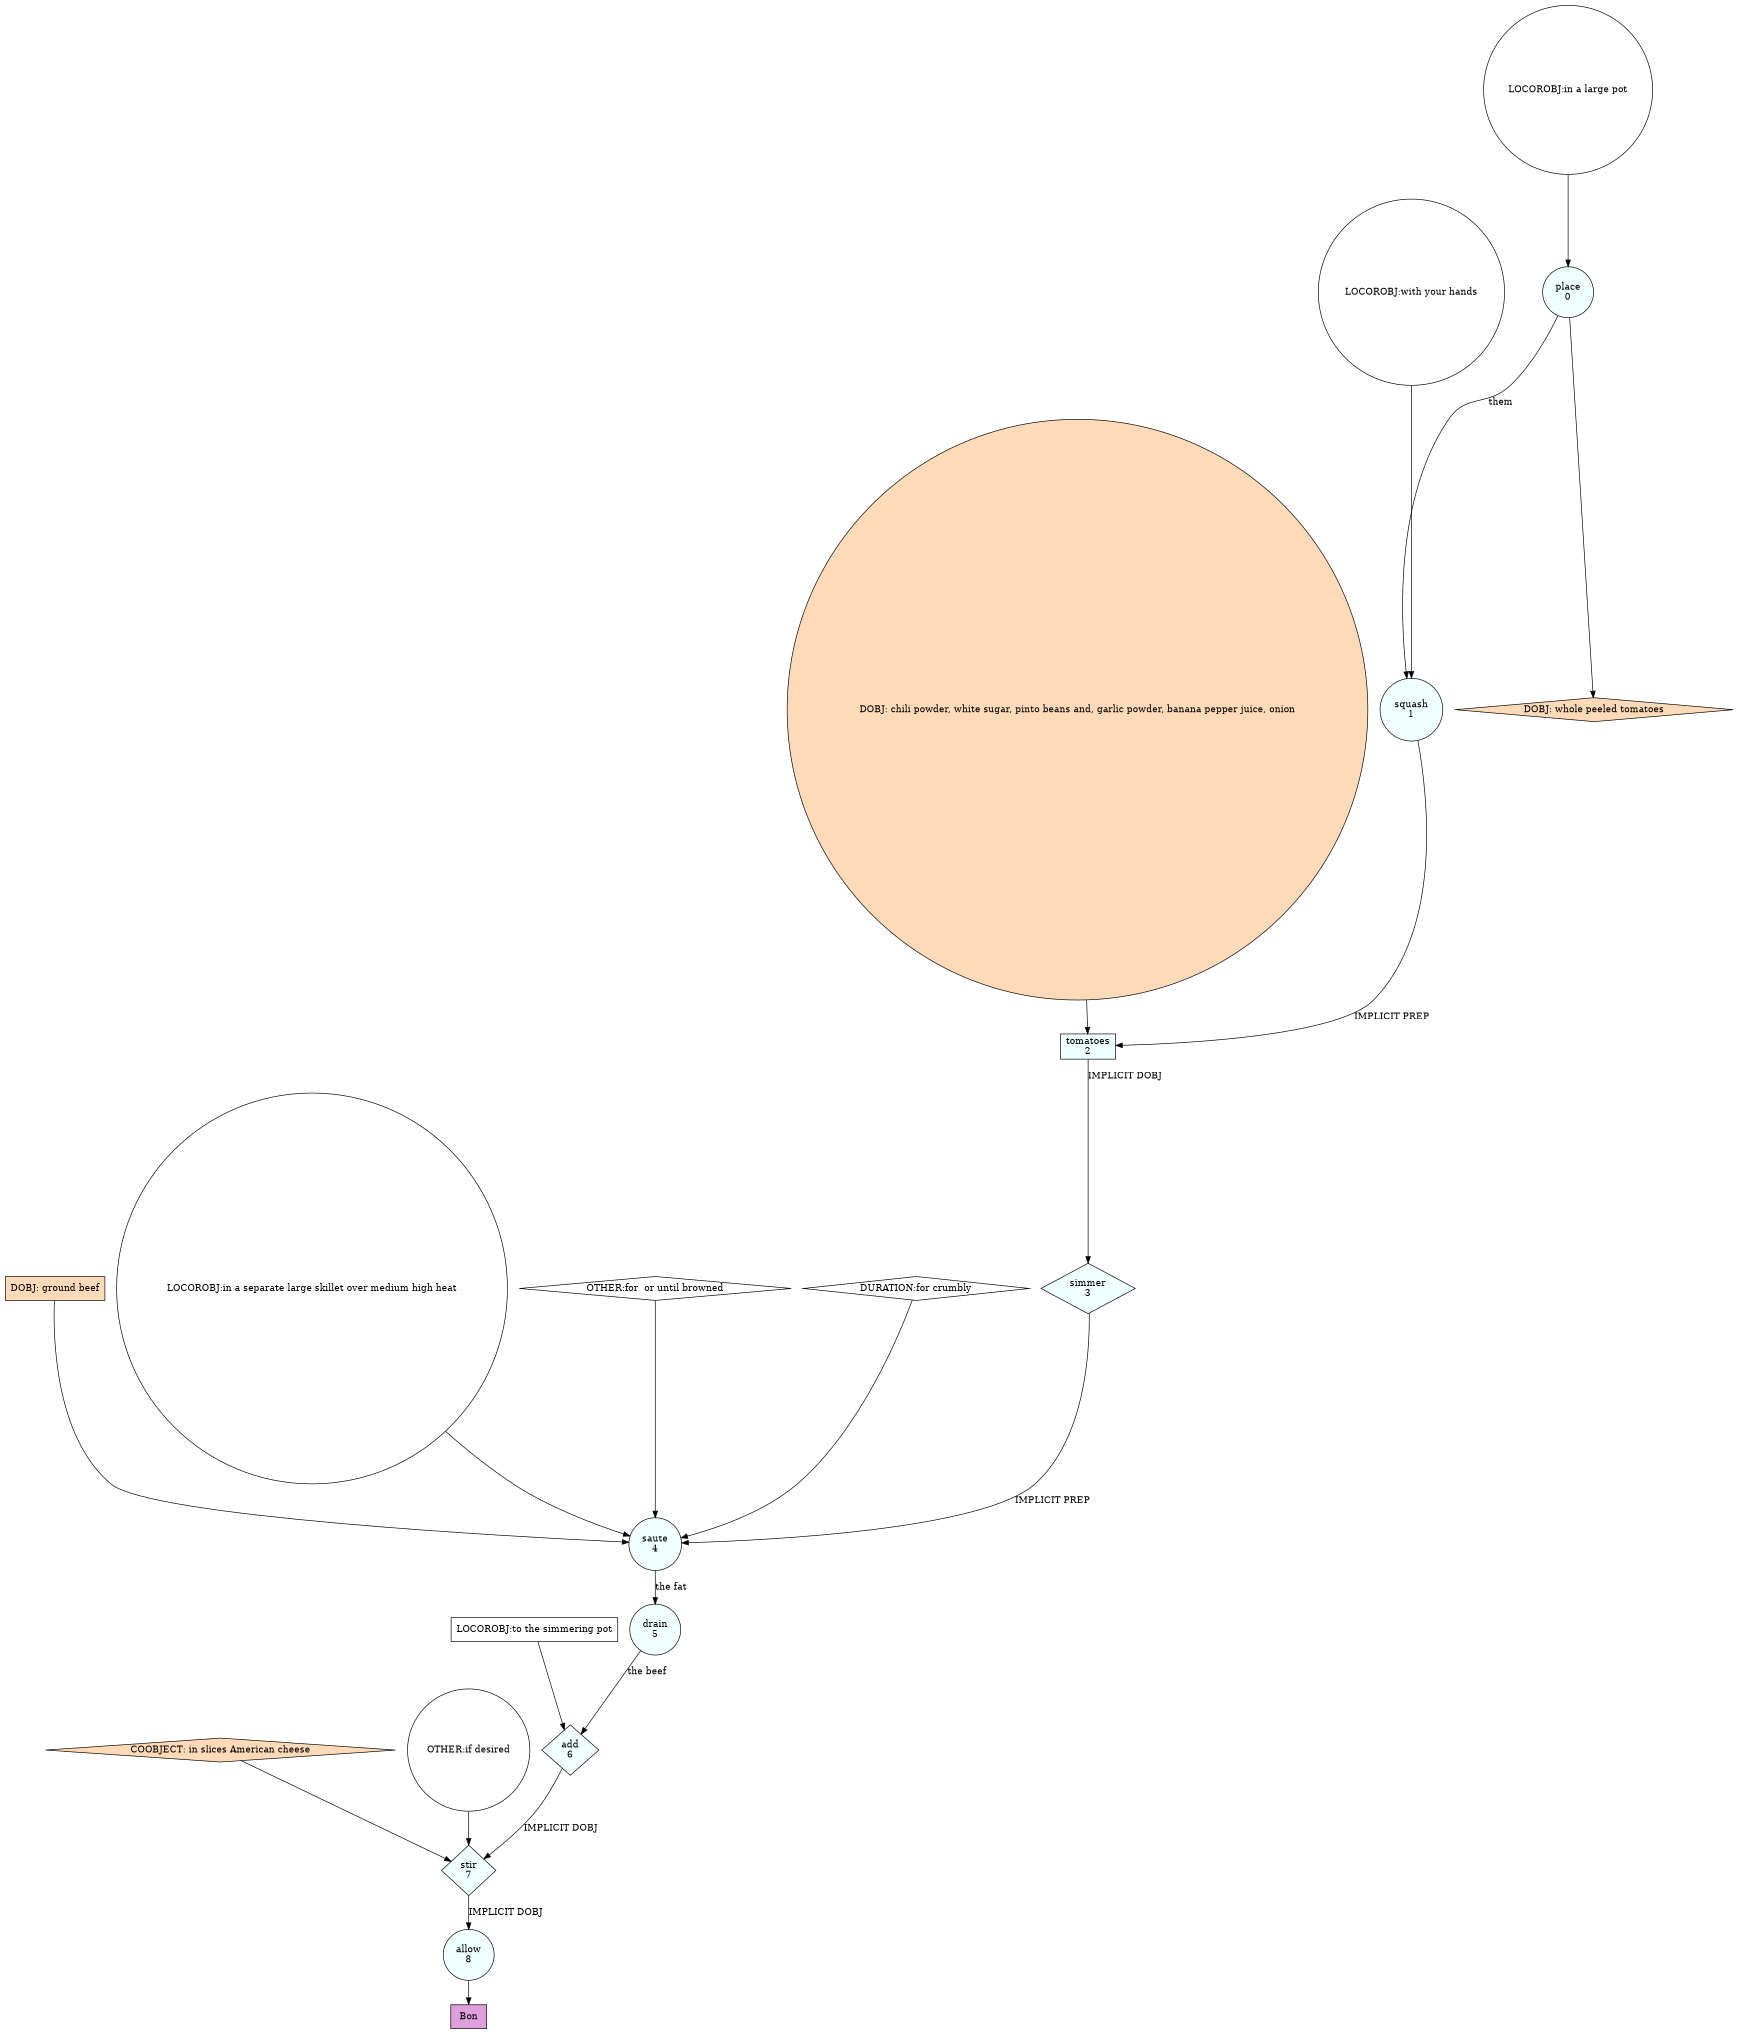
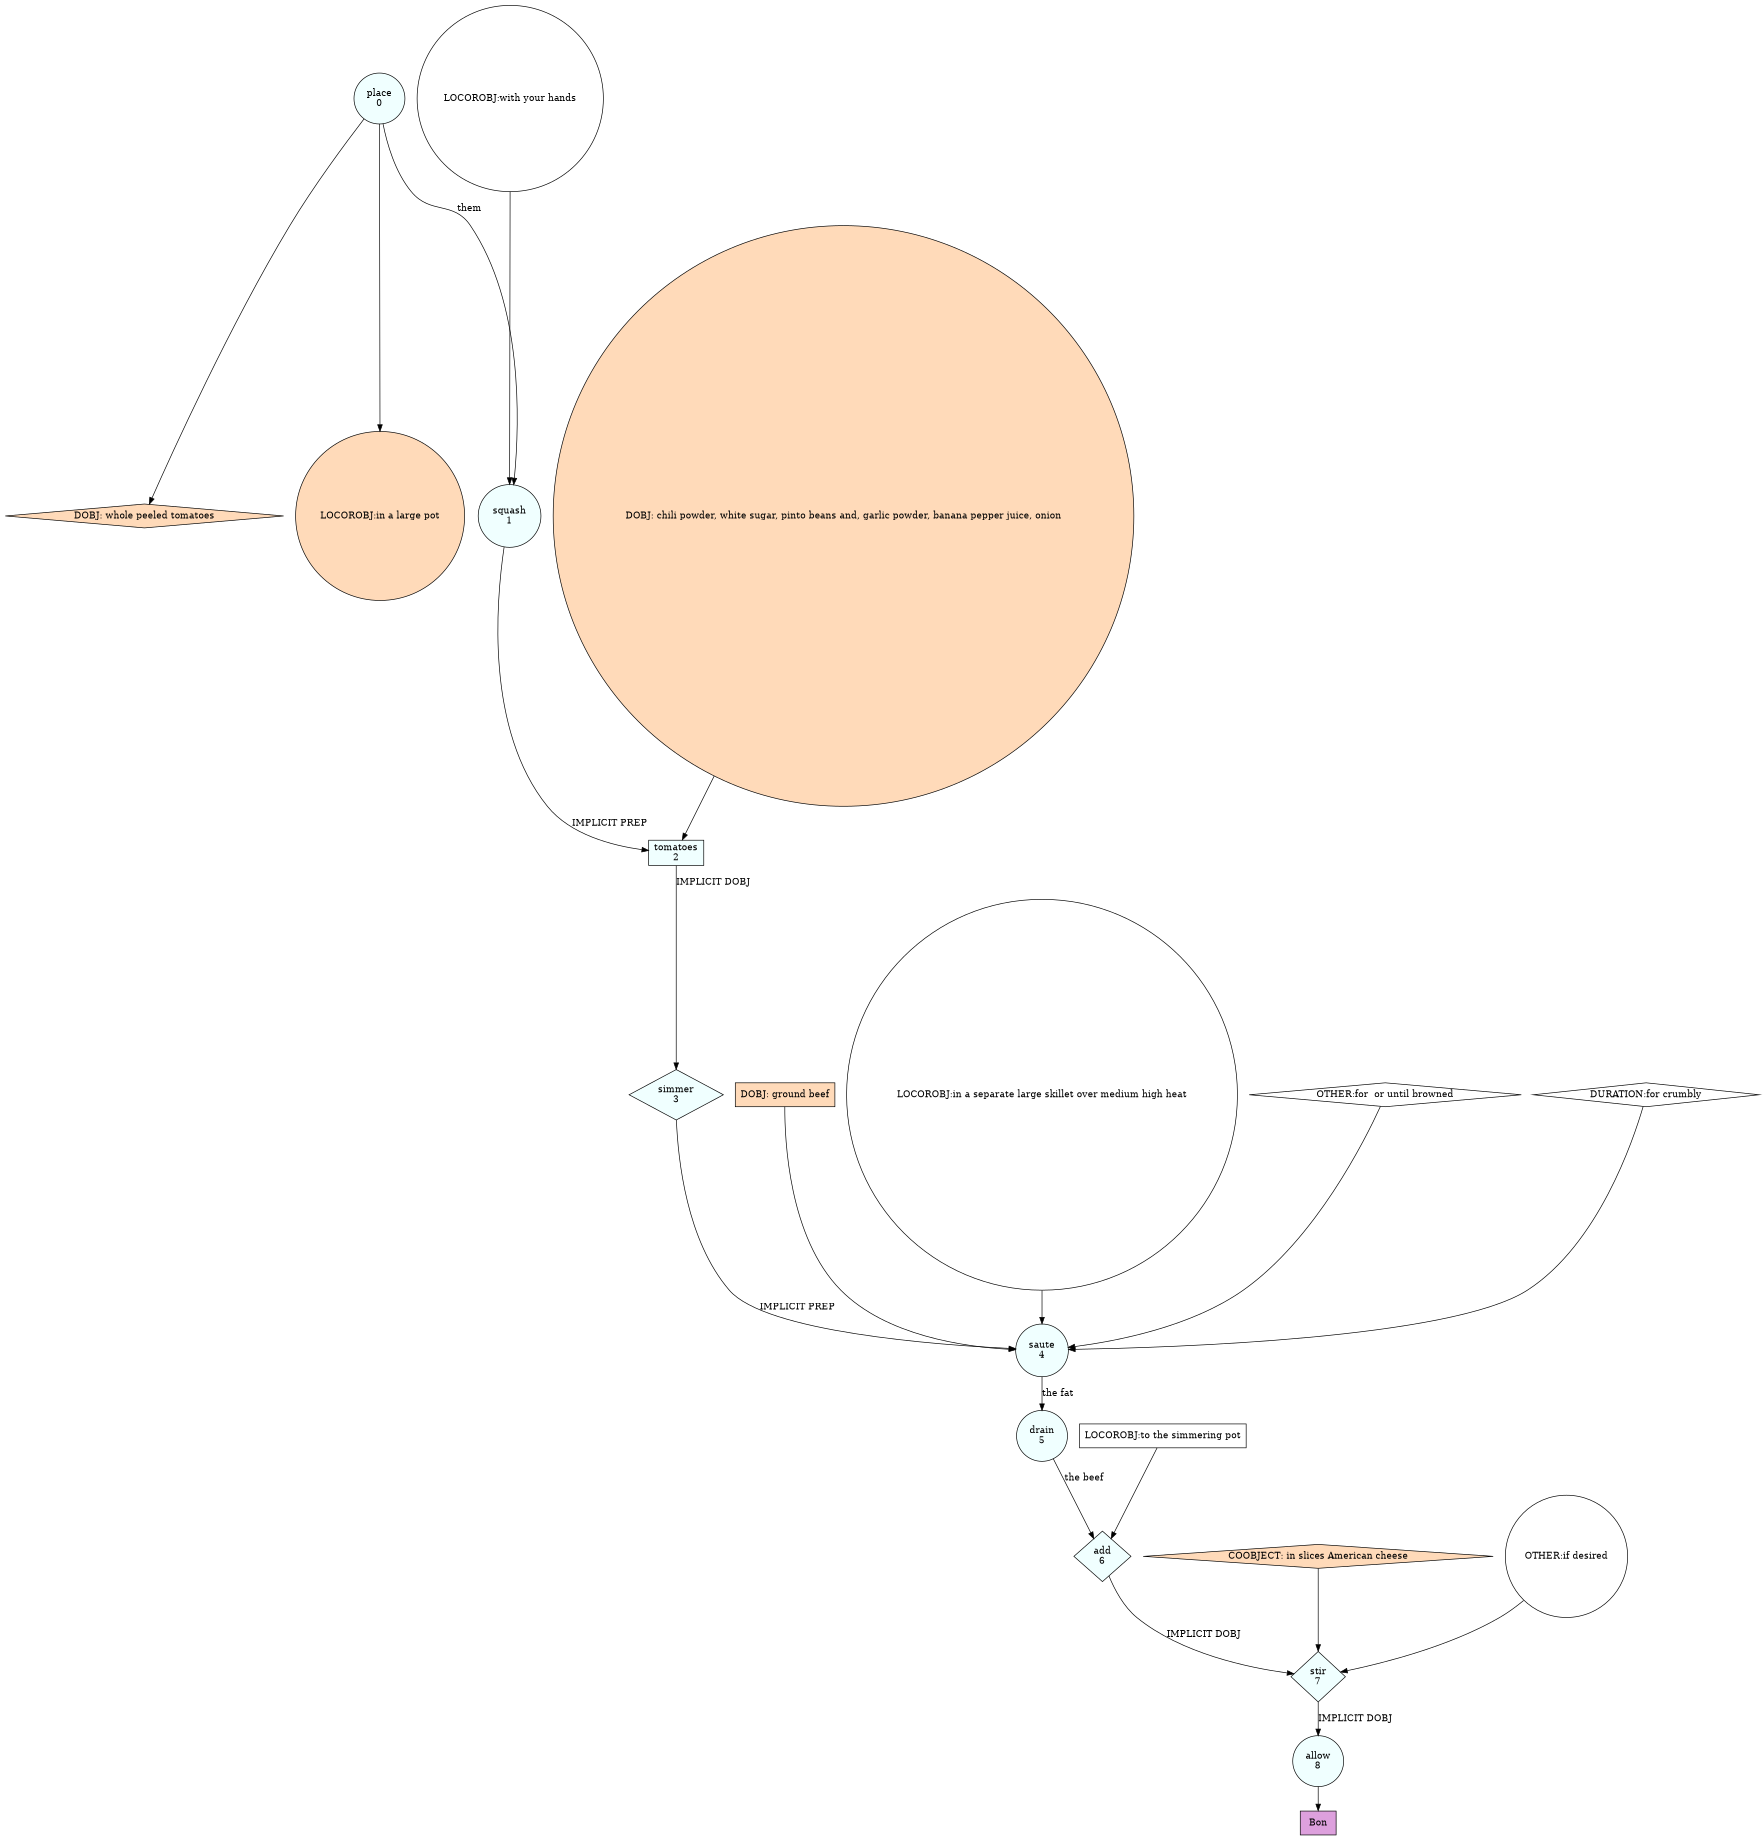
node "LOCOROBJ:in a large pot": fillcolor white -> peachpuff
edge "LOCOROBJ:in a large pot" -> "place 0": reversed
